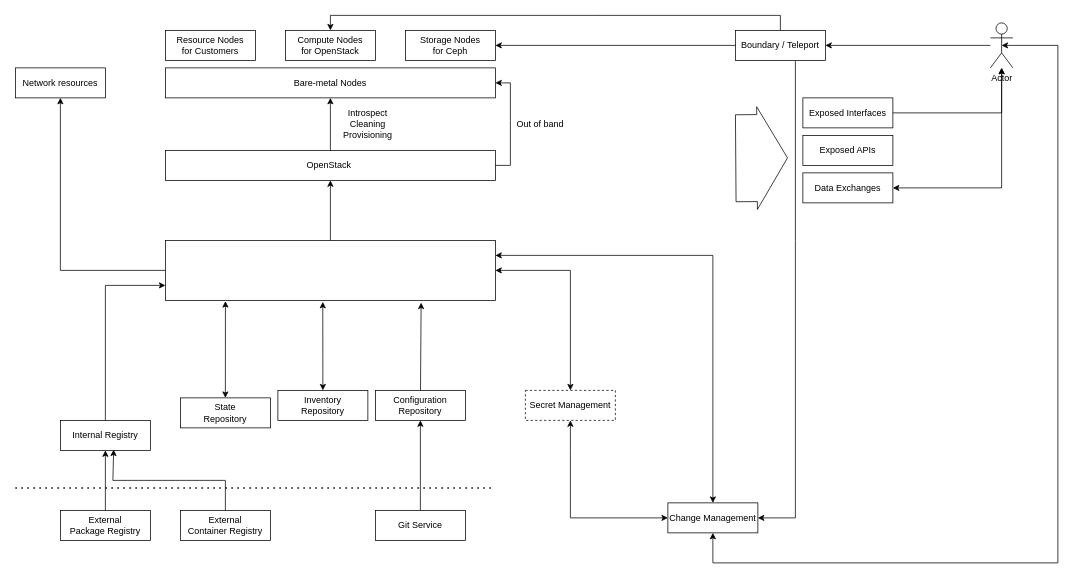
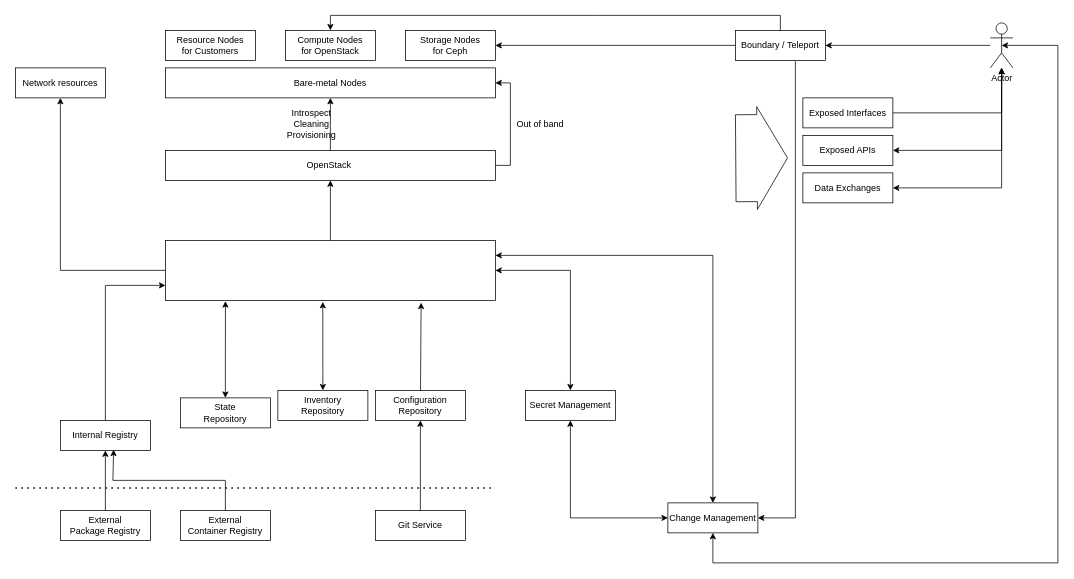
node "Introspect Cleaning Provisioning": moved (368, 124) -> (312, 124)
edge "Actor" -- "Exposed APIs": added
node "Secret Management": style dashed -> solid
